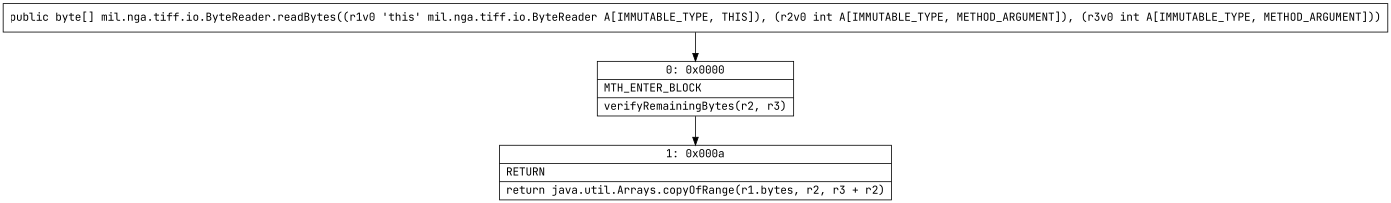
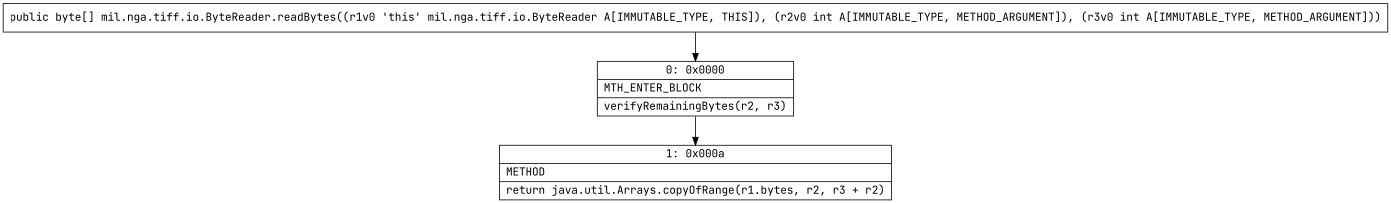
node "1: 0x000a": text "RETURN" -> "METHOD"
